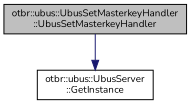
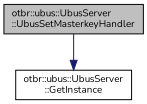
node "otbr::ubus::UbusSetMasterkeyHandler ::UbusSetMasterkeyHandler": label "otbr::ubus::UbusSetMasterkeyHandler ::UbusSetMasterkeyHandler" -> "otbr::ubus::UbusServer ::UbusSetMasterkeyHandler"
